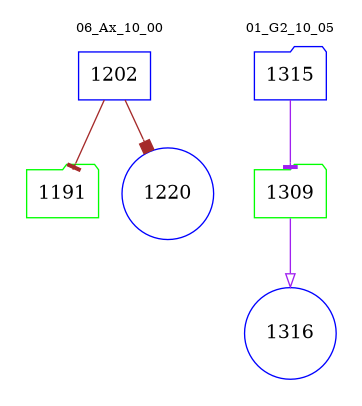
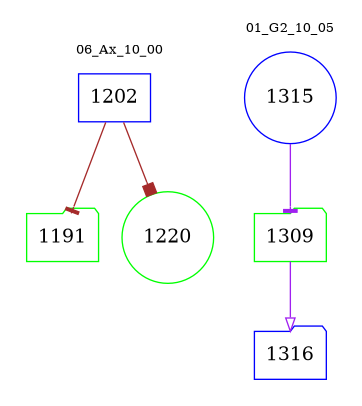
node "1315": shape folder -> circle
node "1220": color blue -> green
node "1316": shape circle -> folder
